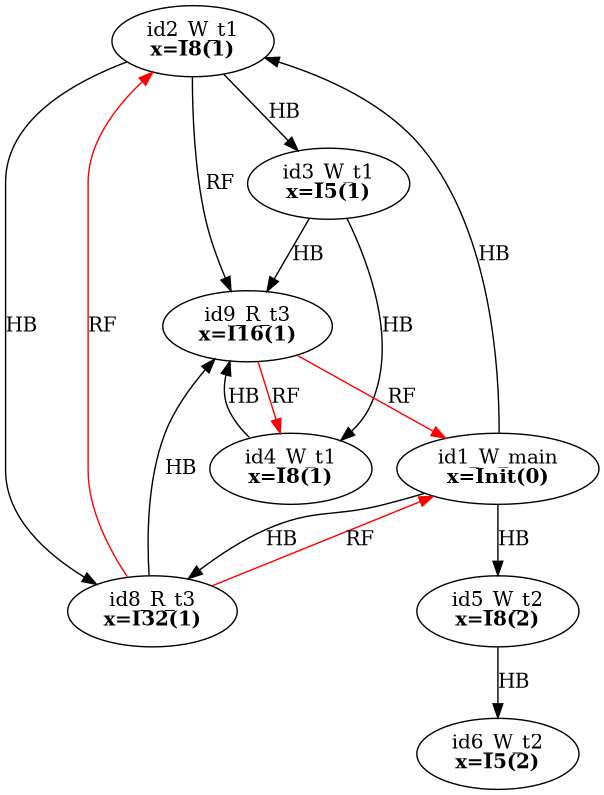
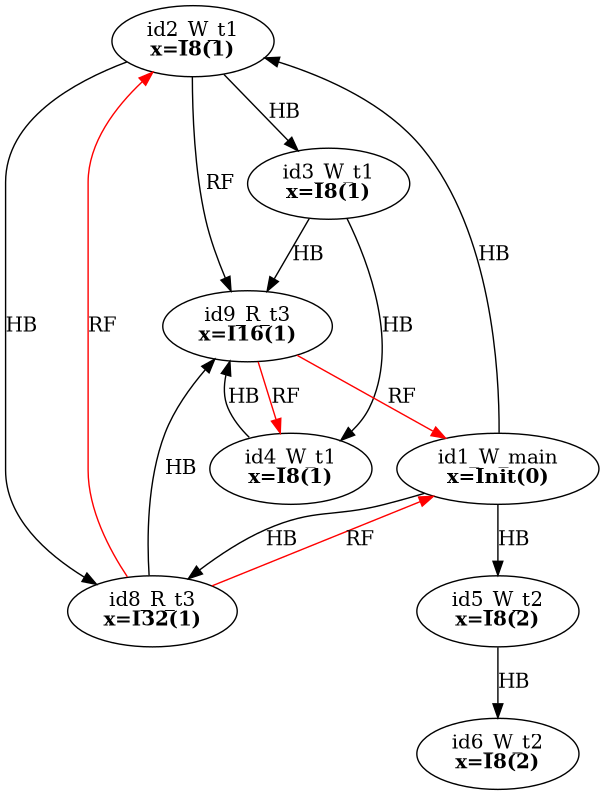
node "id3_W_t1": text "x=I5(1)" -> "x=I8(1)"
node "id6_W_t2": text "x=I5(2)" -> "x=I8(2)"
